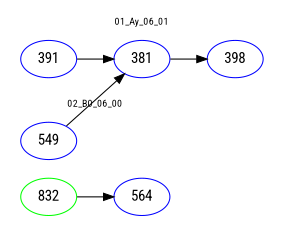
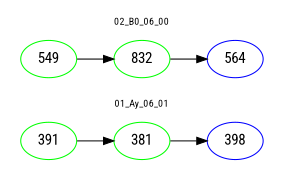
node "391": color blue -> green
node "381": color blue -> green
edge "549" -> "381": now "549" -> "832"
node "549": color blue -> green
